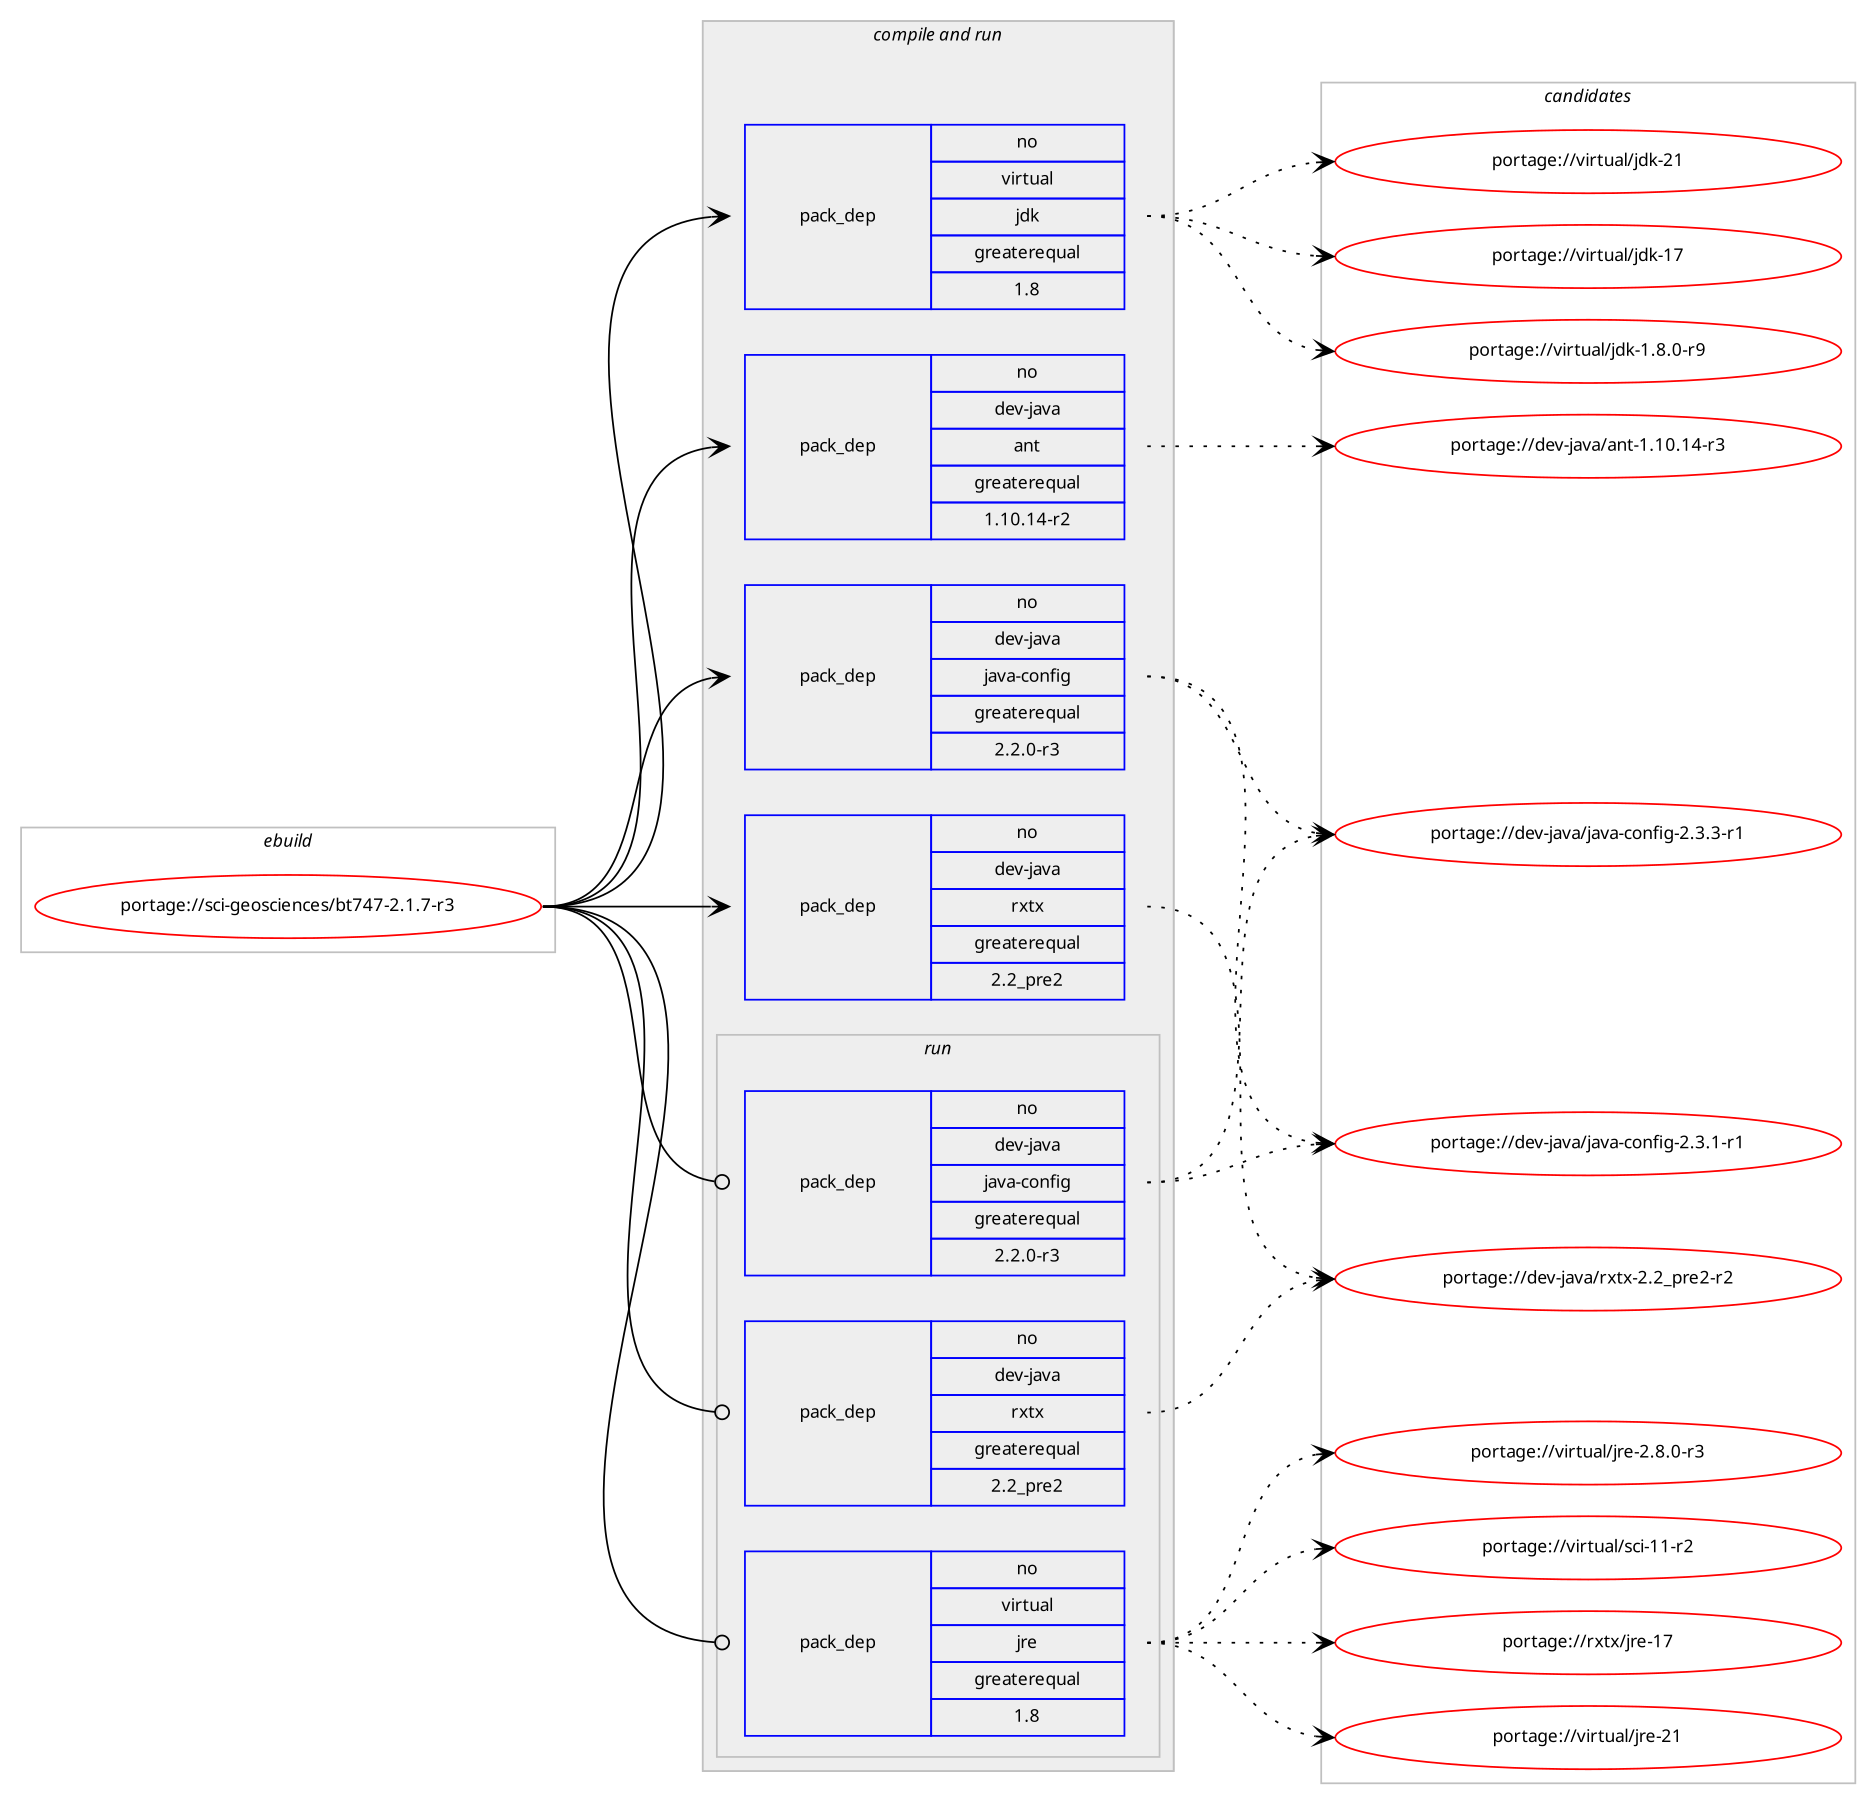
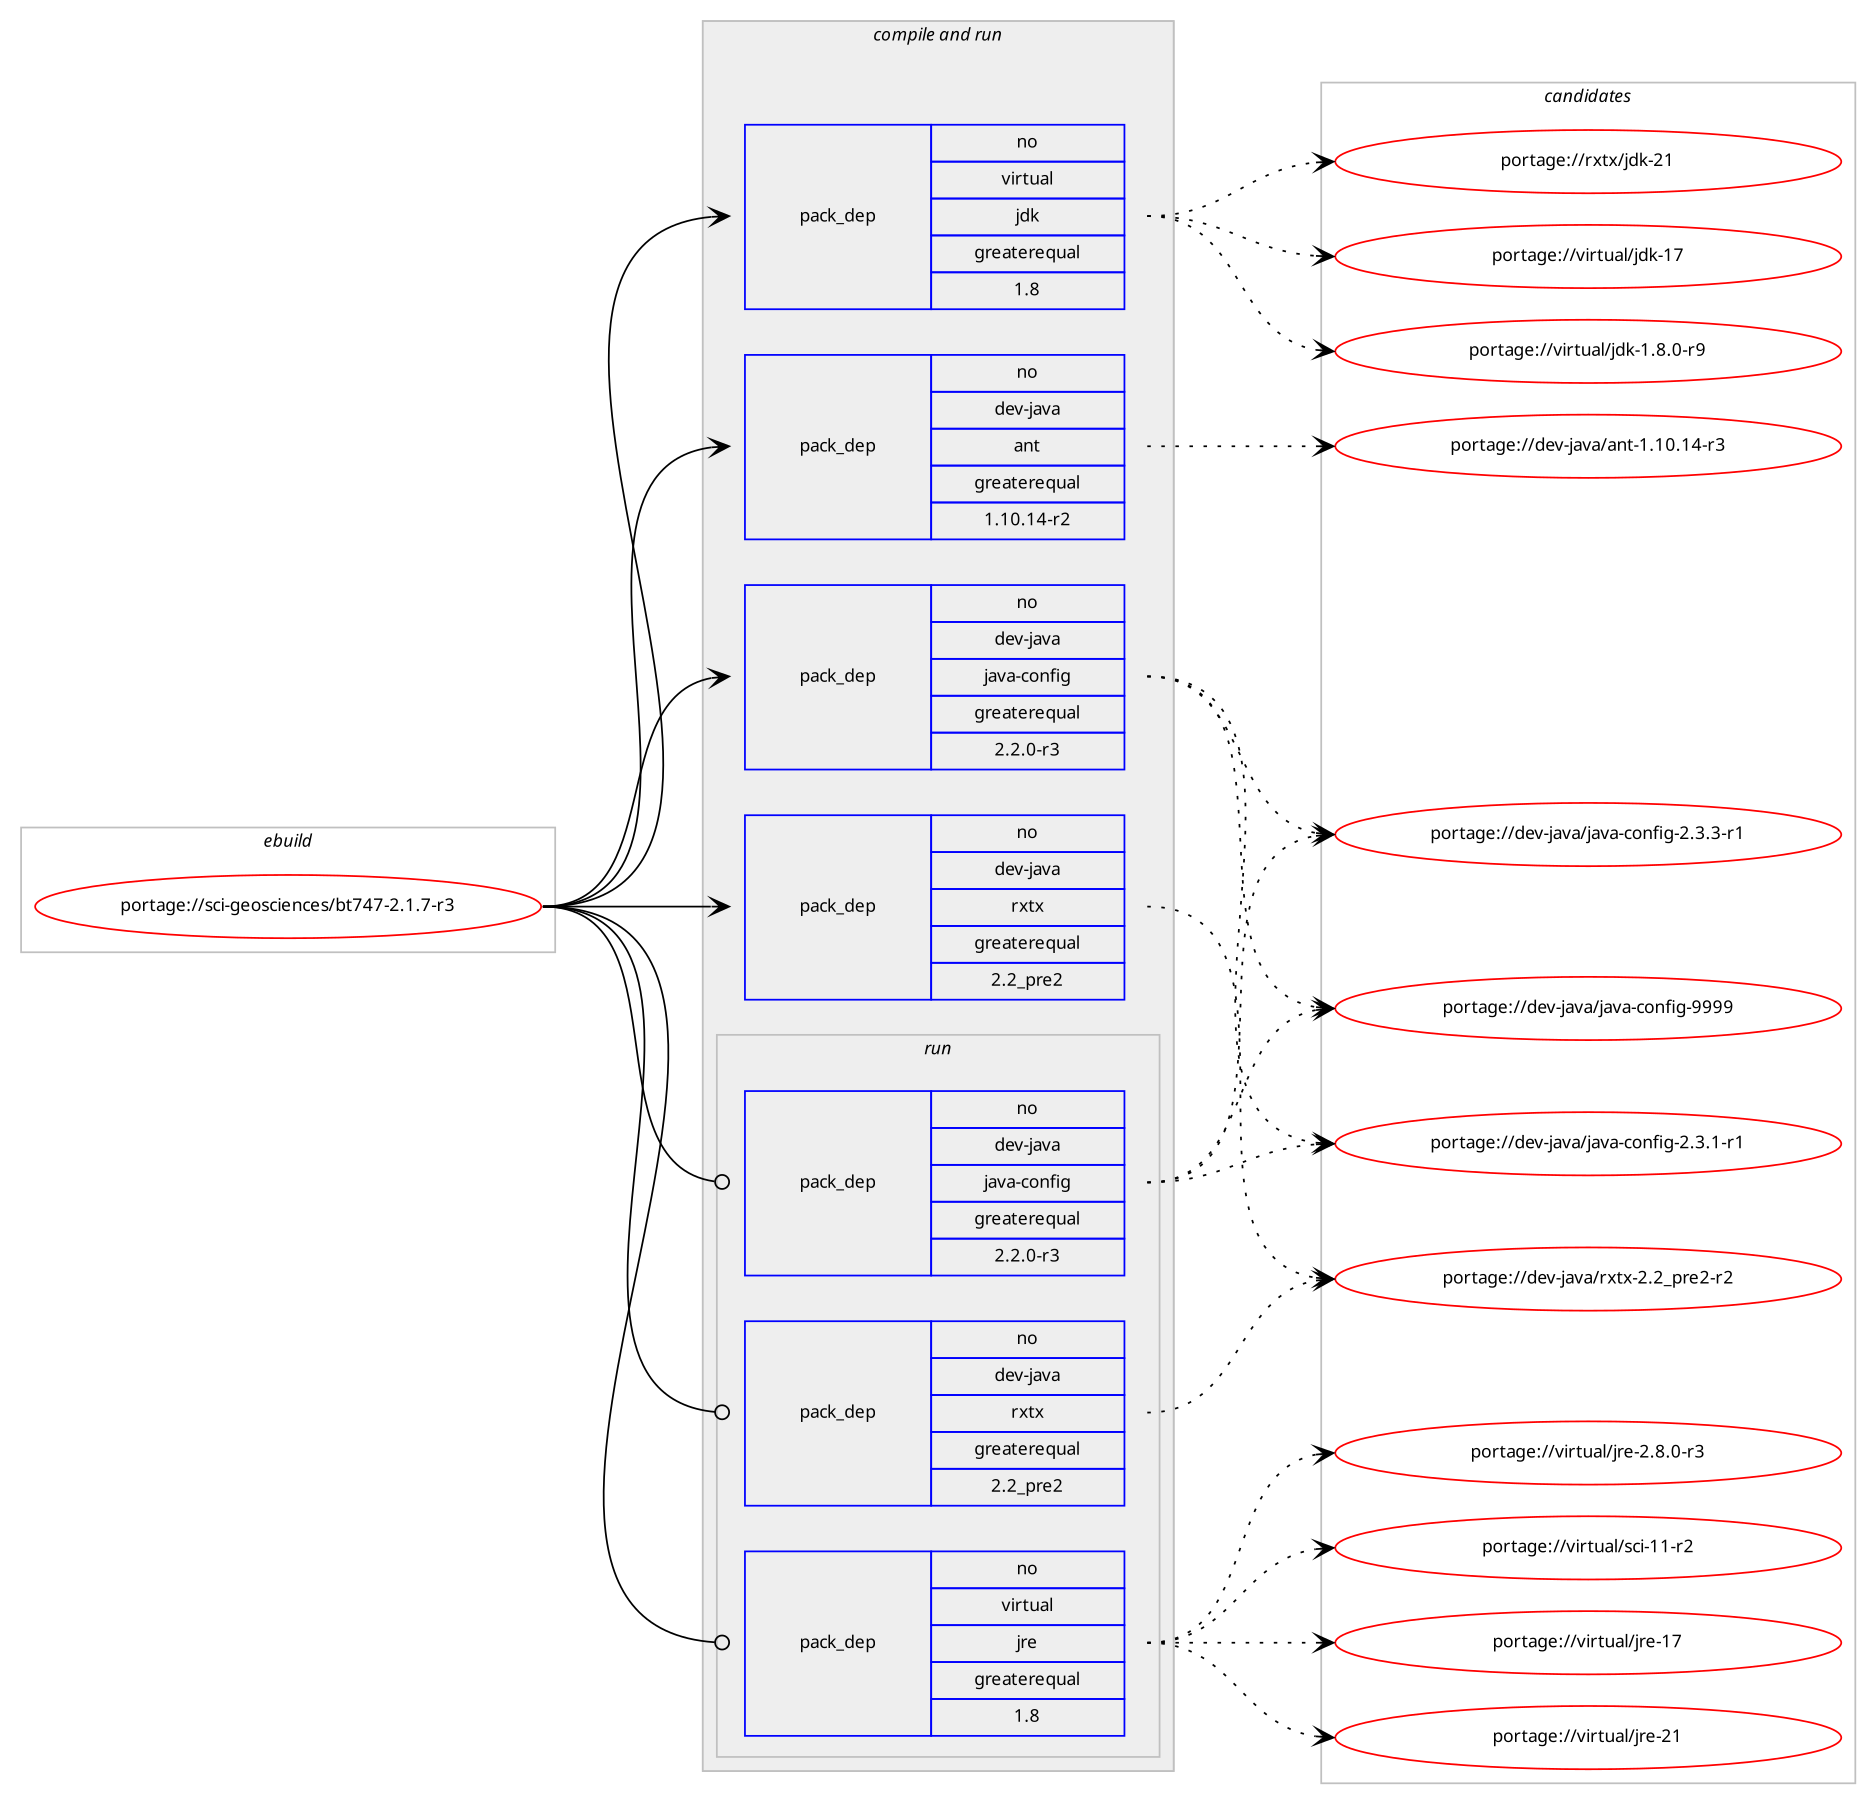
node "portage://virtual/jdk-21": label "portage://virtual/jdk-21" -> "portage://rxtx/jdk-21"
node "portage://dev-java/java-config-9999": added
node "portage://rxtx/jre-17": label "portage://rxtx/jre-17" -> "portage://virtual/jre-17"
